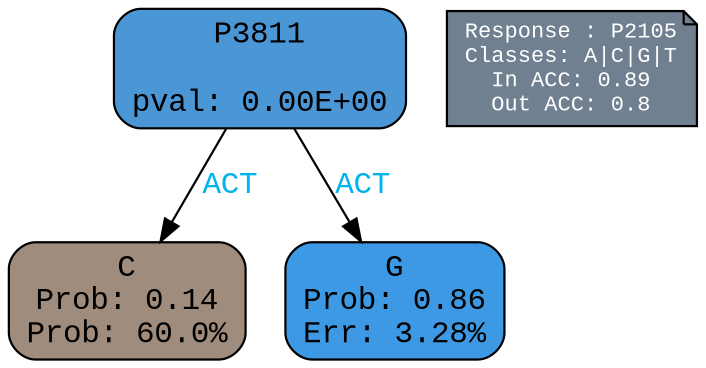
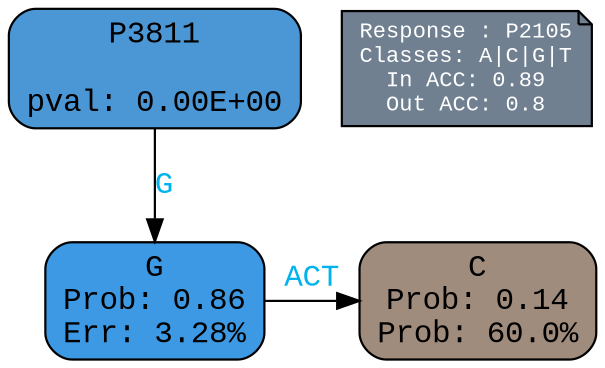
edge "P3811 pval: 0.00E+00" -> "C Prob: 0.14 Prob: 60.0%": now "G Prob: 0.86 Err: 3.28%" -> "C Prob: 0.14 Prob: 60.0%"
edge "P3811 pval: 0.00E+00" -> "G Prob: 0.86 Err: 3.28%": label "ACT" -> "G"
